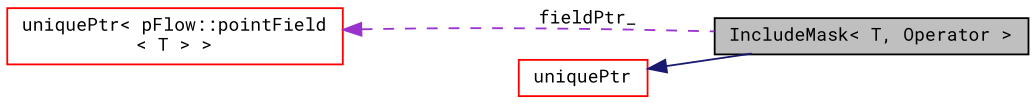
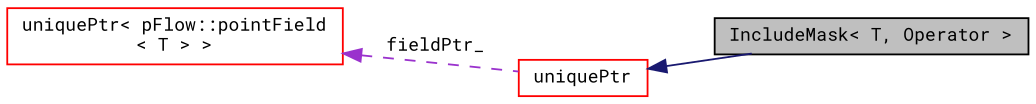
edge "IncludeMask< T, Operator >" -> "uniquePtr< pFlow::pointField < T > >": now "uniquePtr" -> "uniquePtr< pFlow::pointField < T > >"
